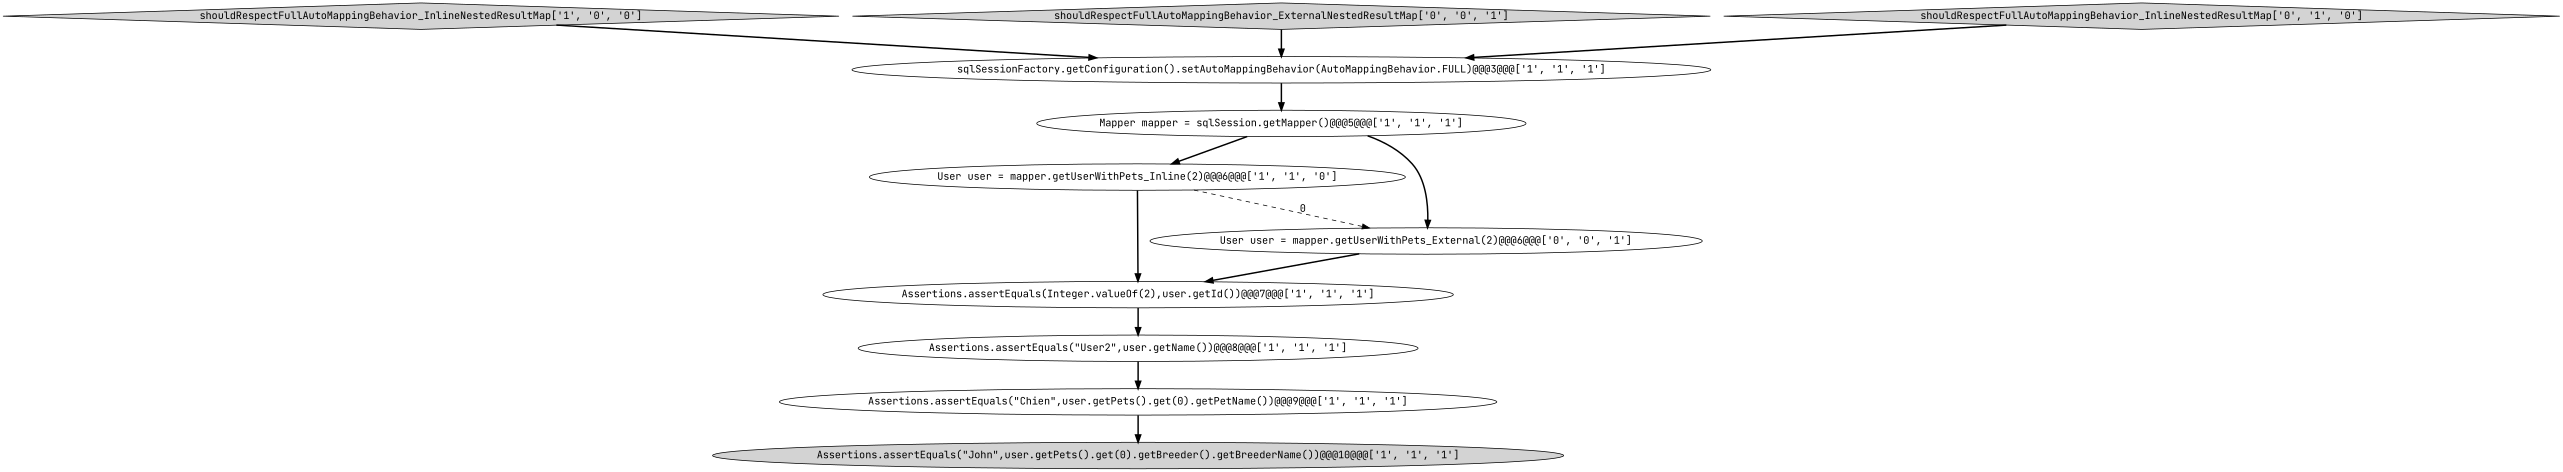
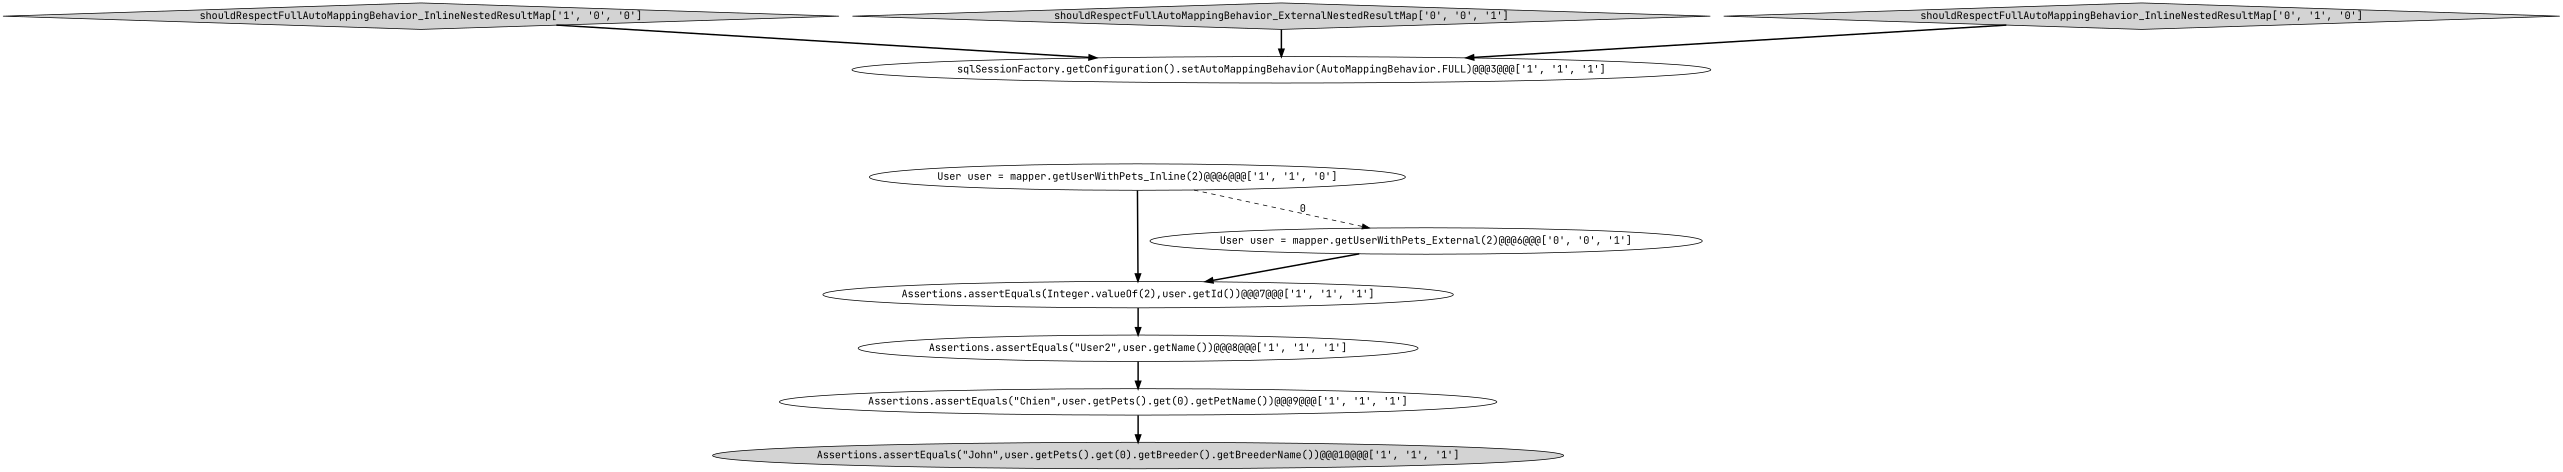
node "Mapper mapper = sqlSession.getMapper()@@@5@@@['1', '1', '1']": removed
